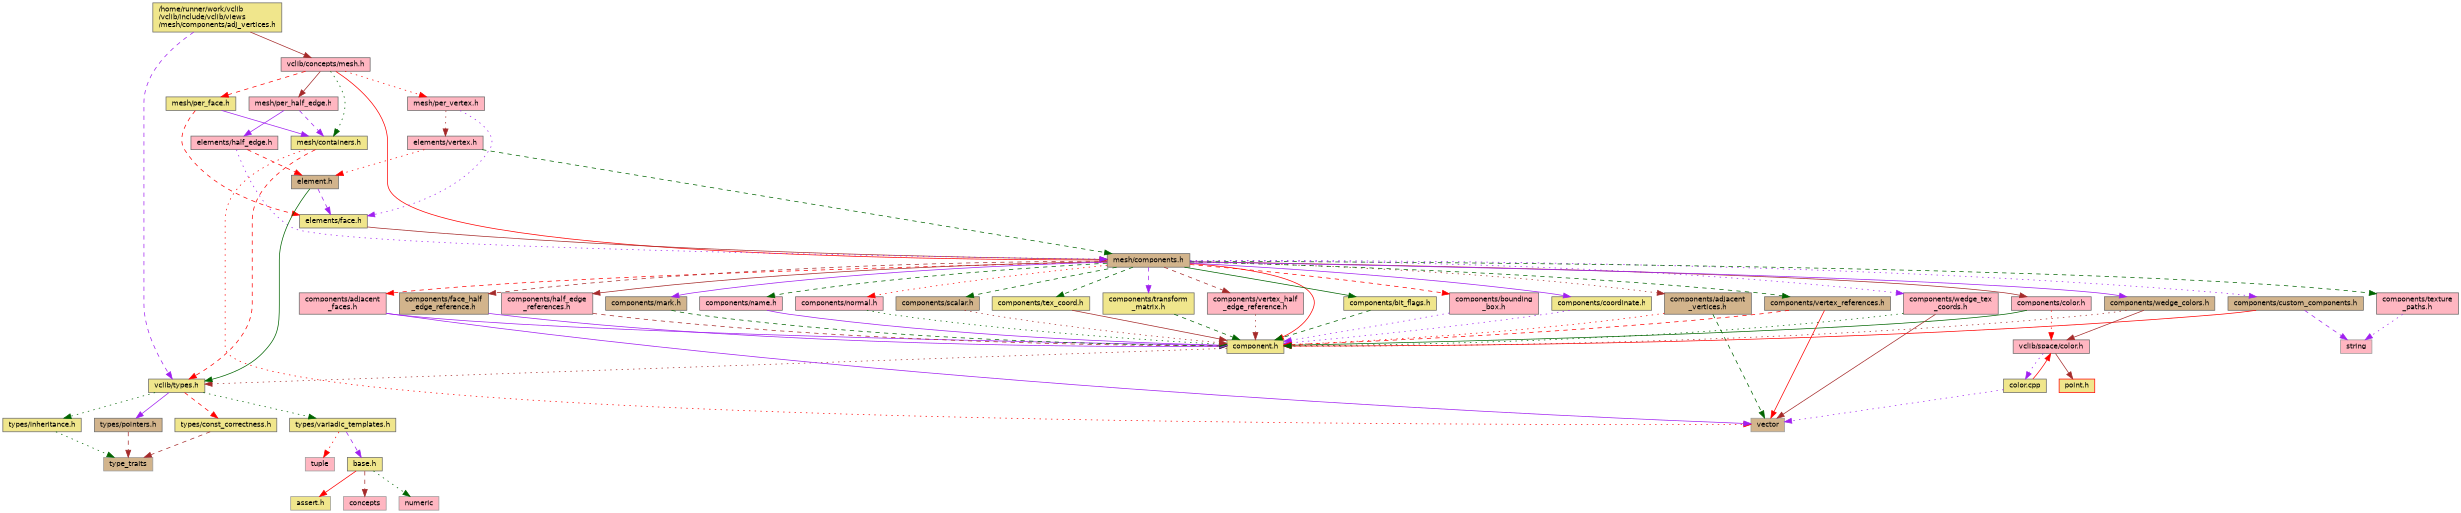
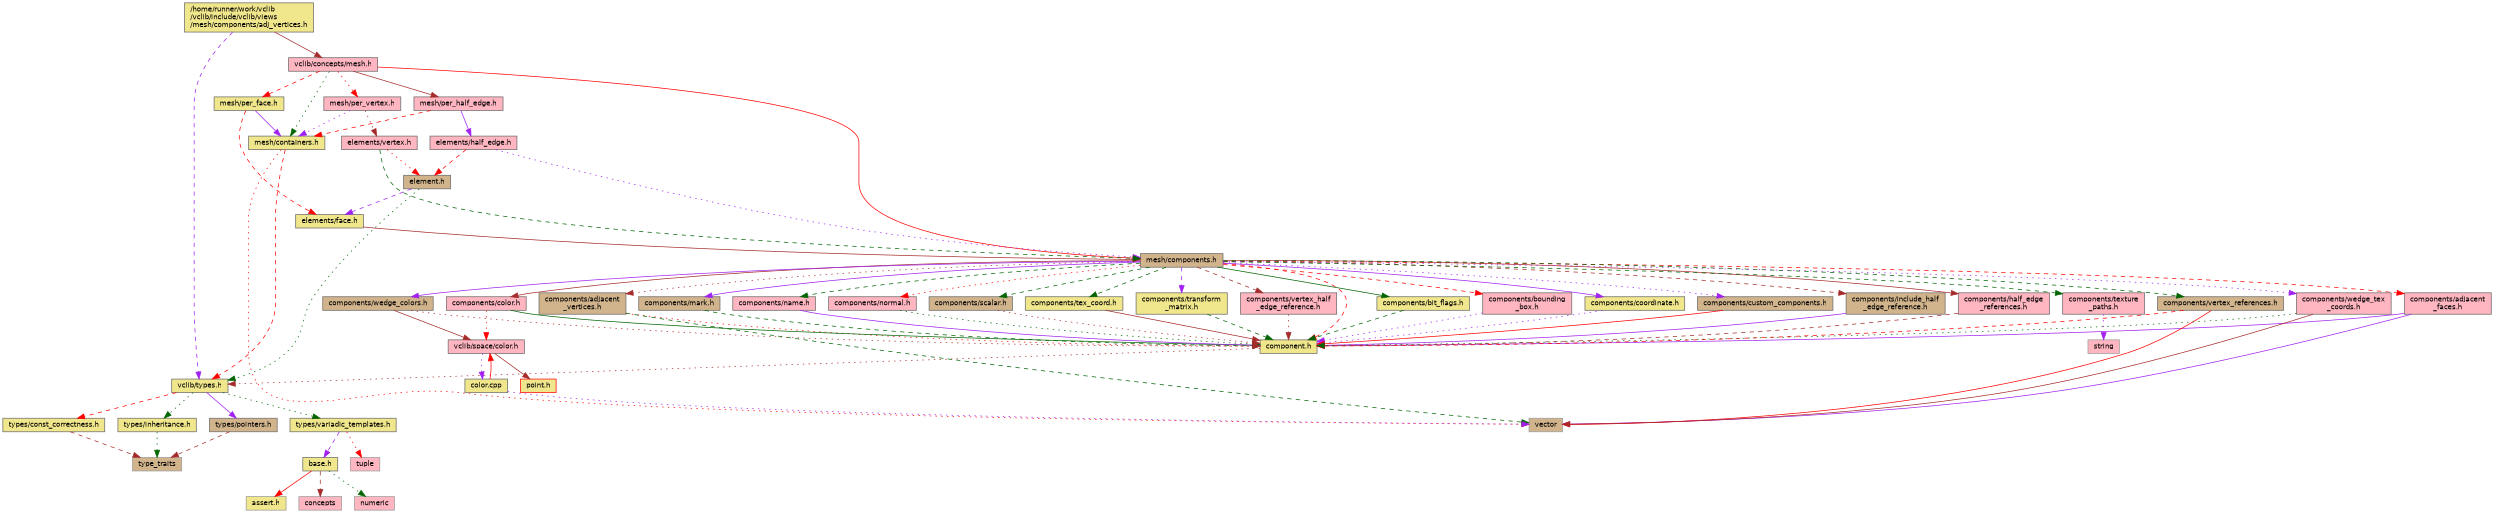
edge "mesh/per_half_edge.h" -> "mesh/containers.h": color purple -> red
edge "mesh/per_vertex.h" -> "elements/face.h": now "mesh/per_vertex.h" -> "mesh/containers.h"
edge "mesh/components.h" -> "component.h": style solid -> dashed
edge "element.h" -> "vclib/types.h": style solid -> dotted
node "components/face_half _edge_reference.h": label "components/face_half _edge_reference.h" -> "components/include_half _edge_reference.h"
edge "components/custom_components.h" -> "string": removed
